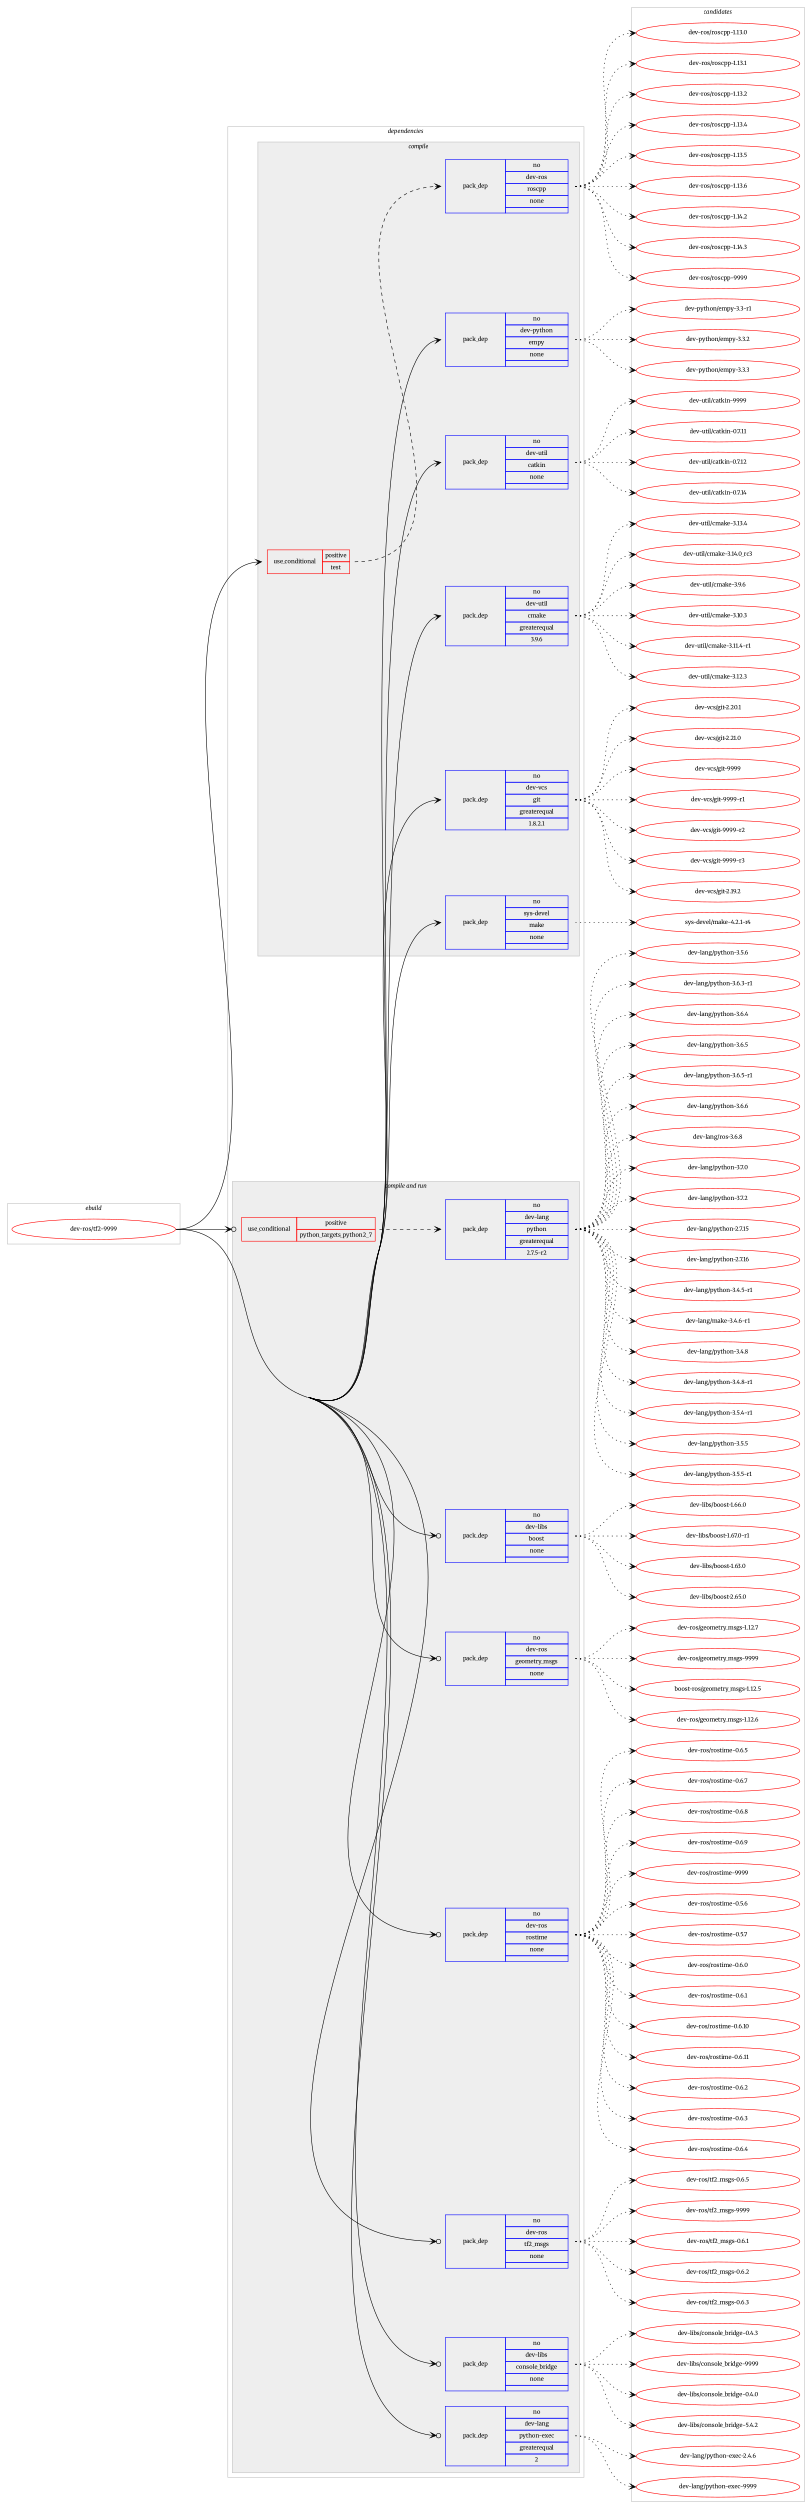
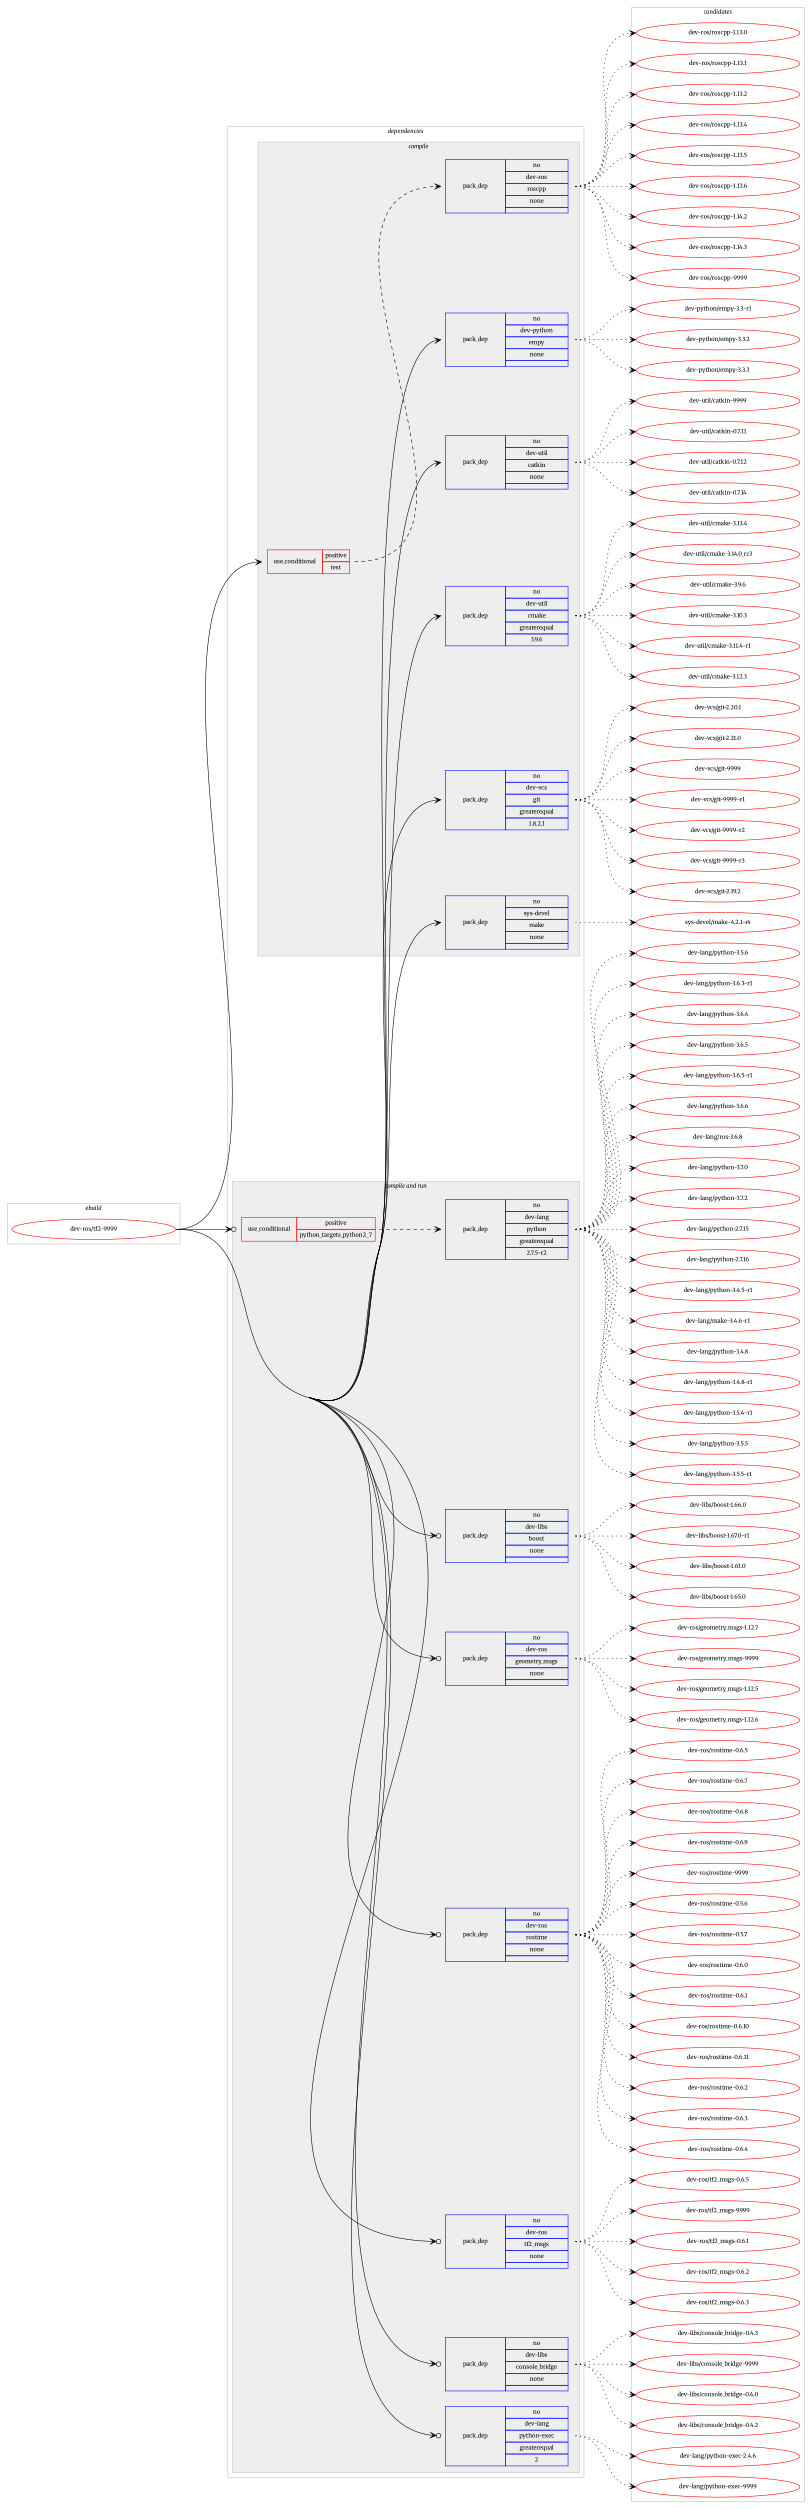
node "dev-libs/boost-2.65.0": label "dev-libs/boost-2.65.0" -> "dev-libs/boost-1.65.0"
node "boost-ros/geometry_msgs-1.12.5": label "boost-ros/geometry_msgs-1.12.5" -> "dev-ros/geometry_msgs-1.12.5"
node "dev-libs/console_bridge-5.4.2": label "dev-libs/console_bridge-5.4.2" -> "dev-libs/console_bridge-0.4.2"
